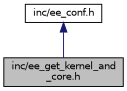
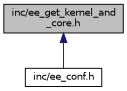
edge "inc/ee_get_kernel_and _core.h" -> "inc/ee_conf.h": reversed
